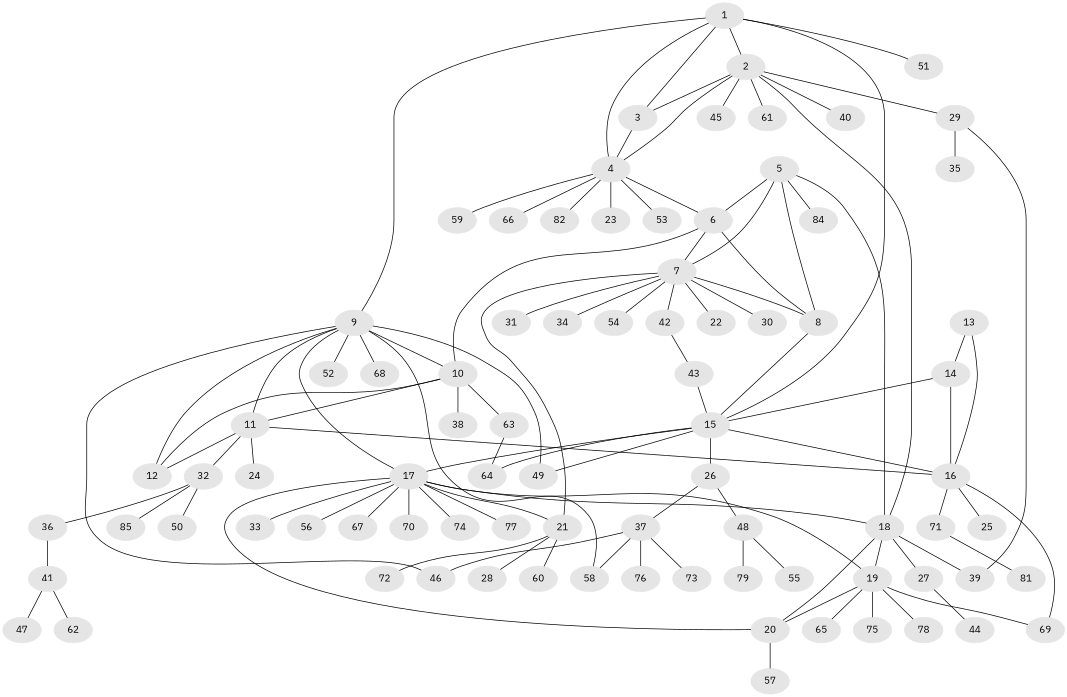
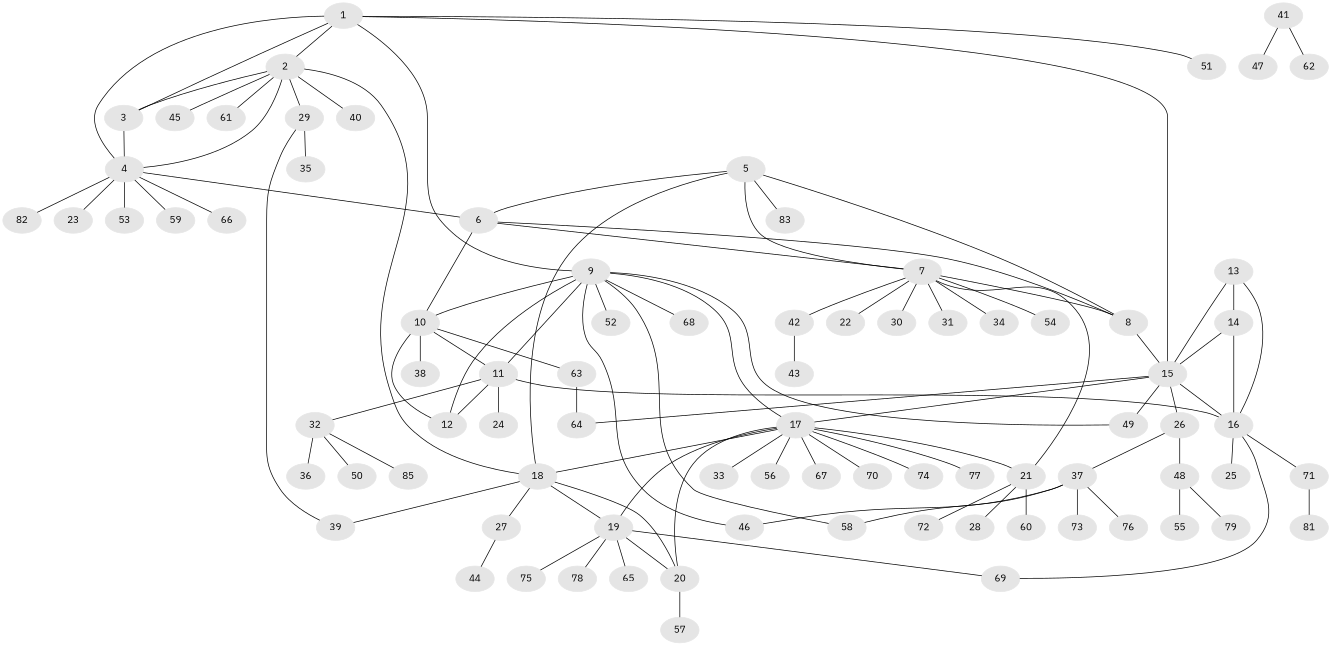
node "84": label "84" -> "83"
edge "43" -- "15": now "13" -- "15"
edge "36" -- "41": removed
